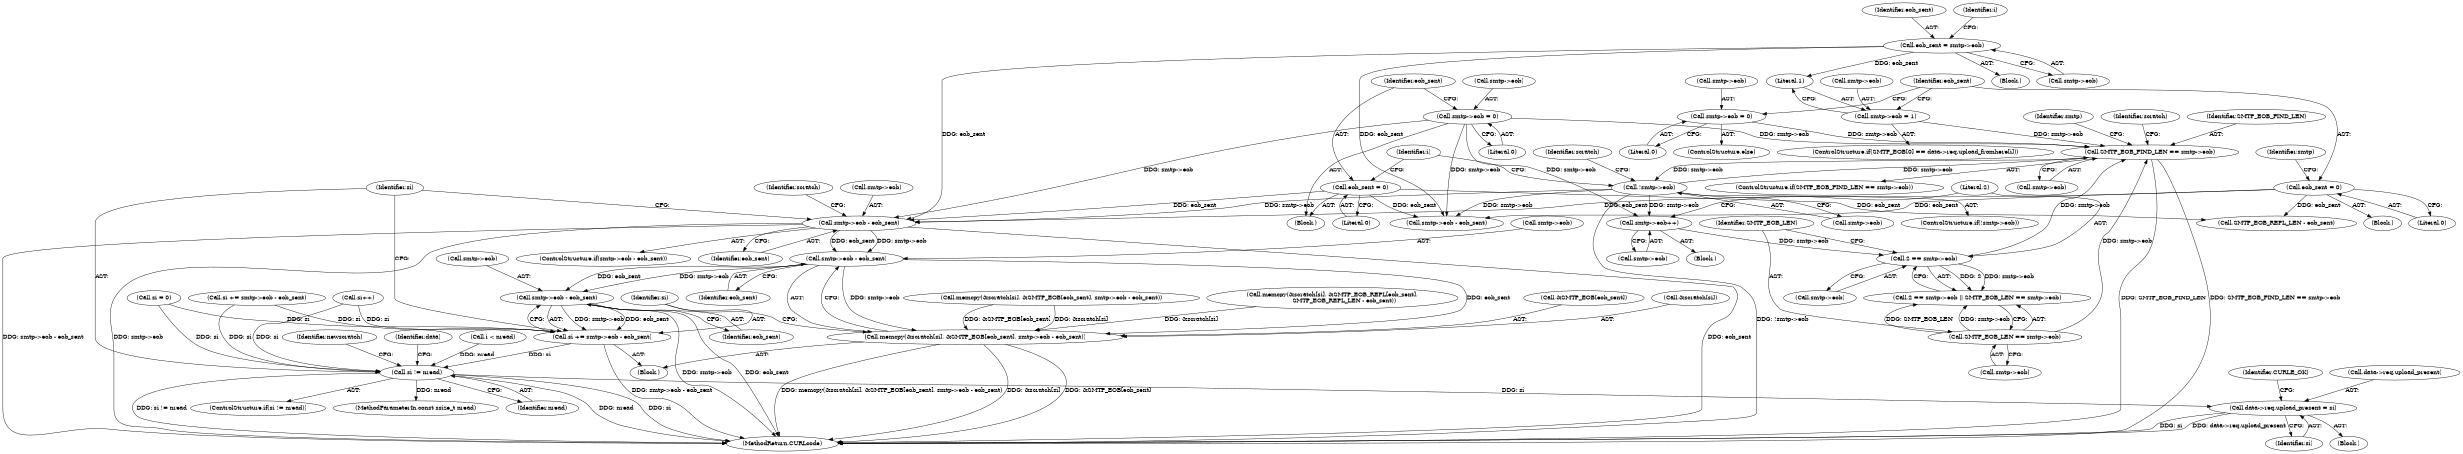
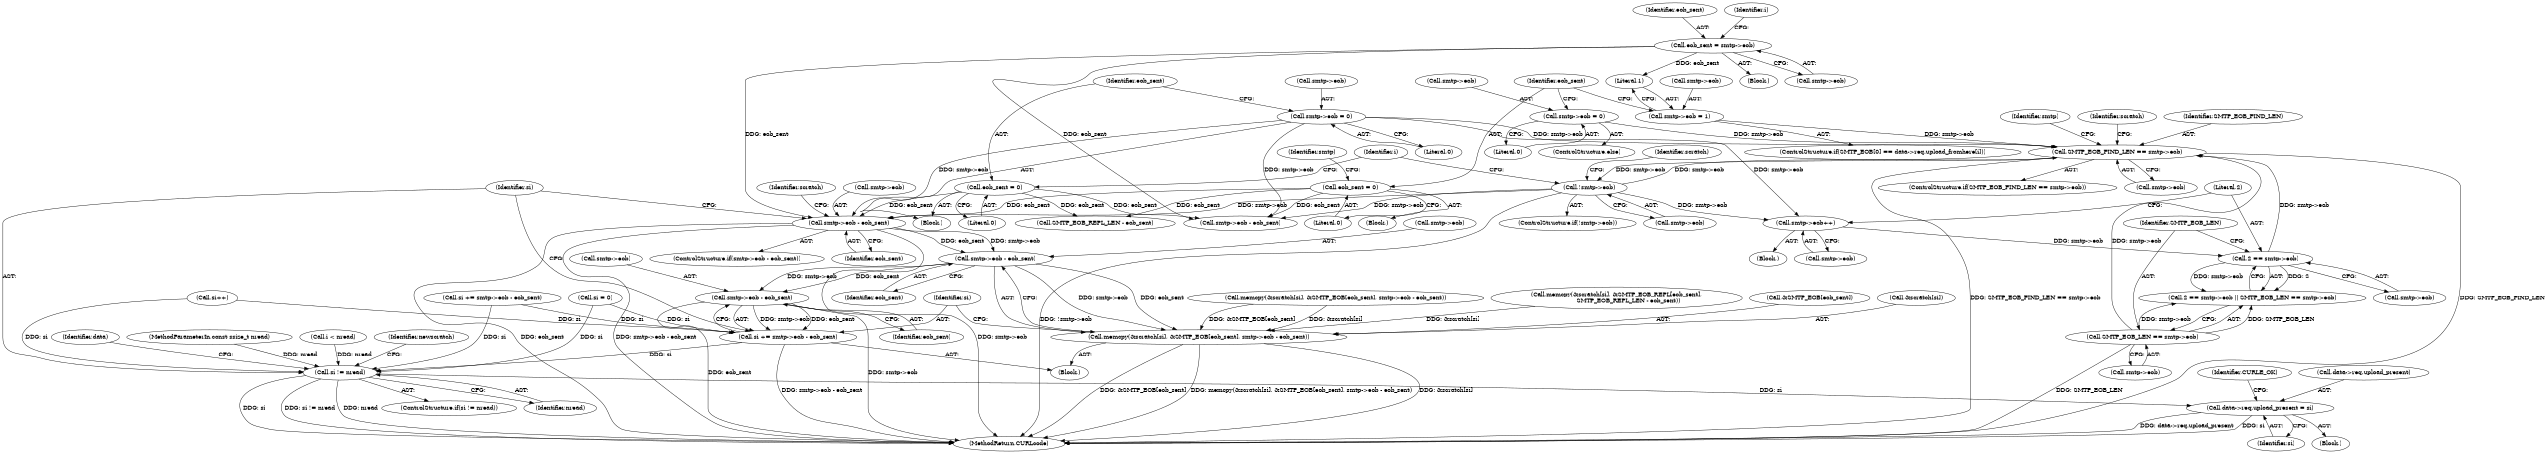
edge "(Call,si != nread)" -> "(MethodParameterIn,const ssize_t nread)": reversed
edge "(Call,SMTP_EOB_LEN == smtp->eob)" -> "(MethodReturn,CURLcode)": added, label "DDG: SMTP_EOB_LEN"
